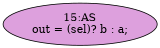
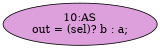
node "15:AS out = (sel)? b : a;": label "15:AS out = (sel)? b : a;" -> "10:AS out = (sel)? b : a;"
